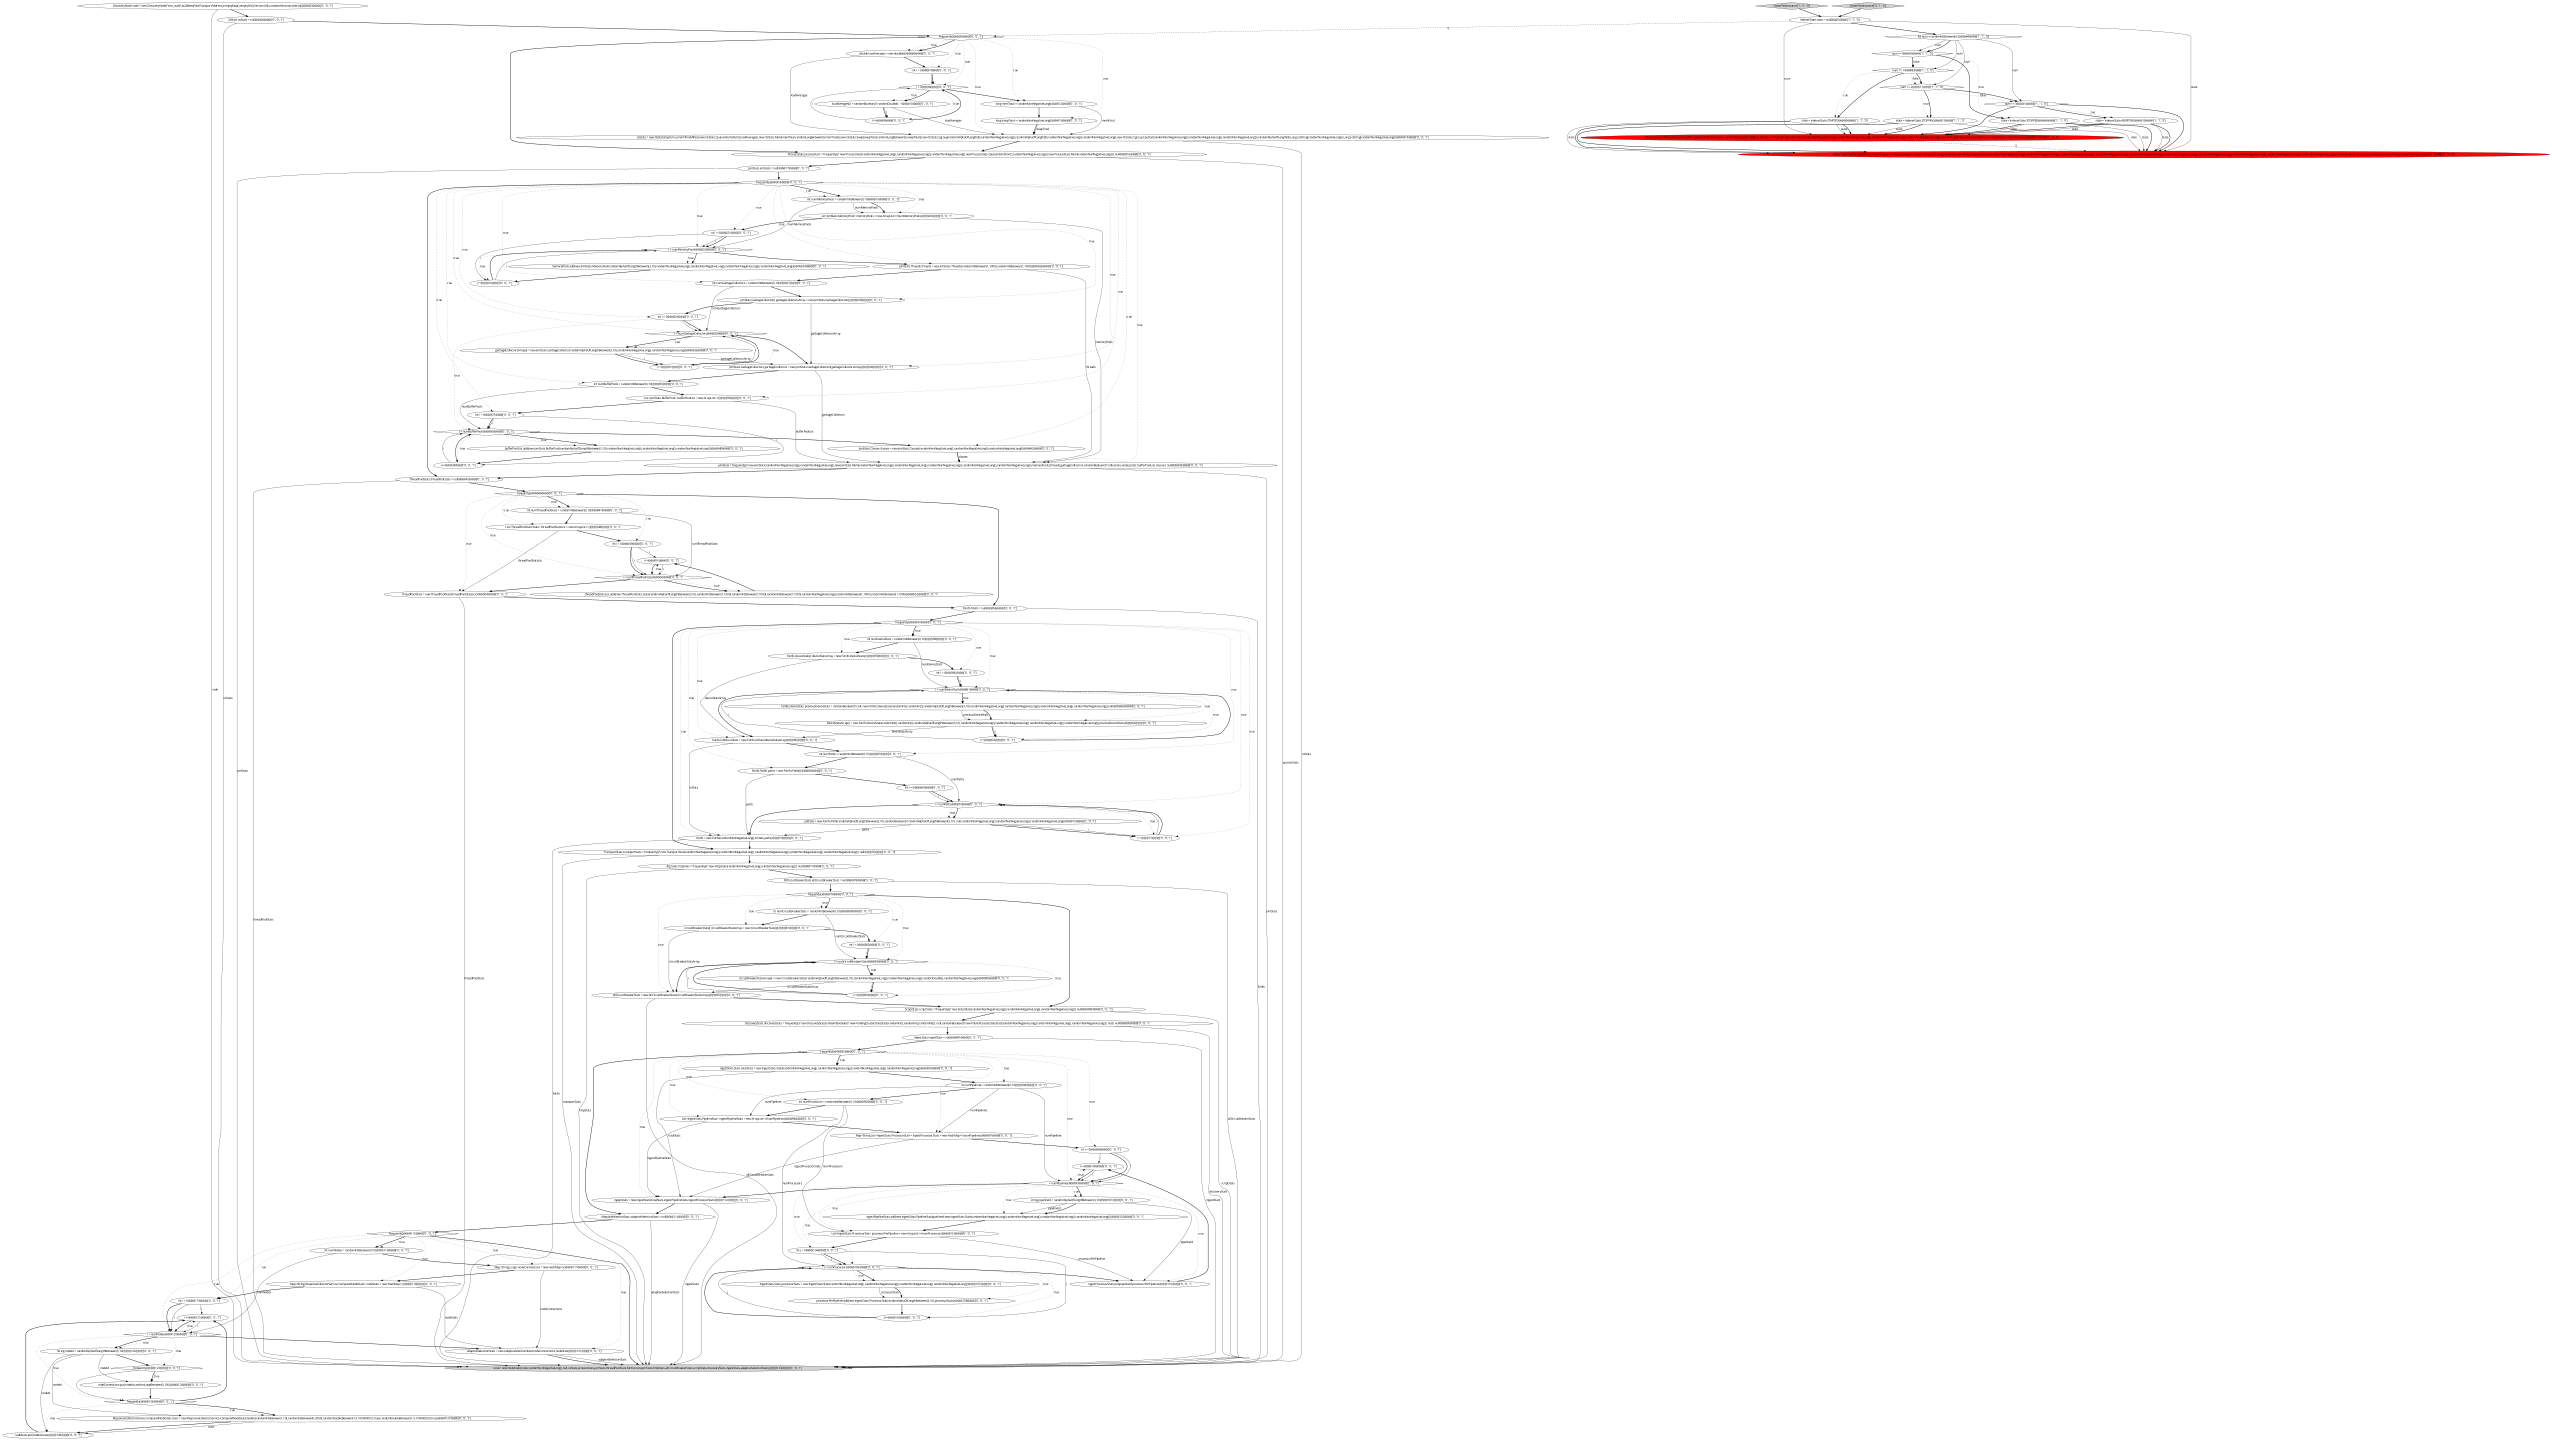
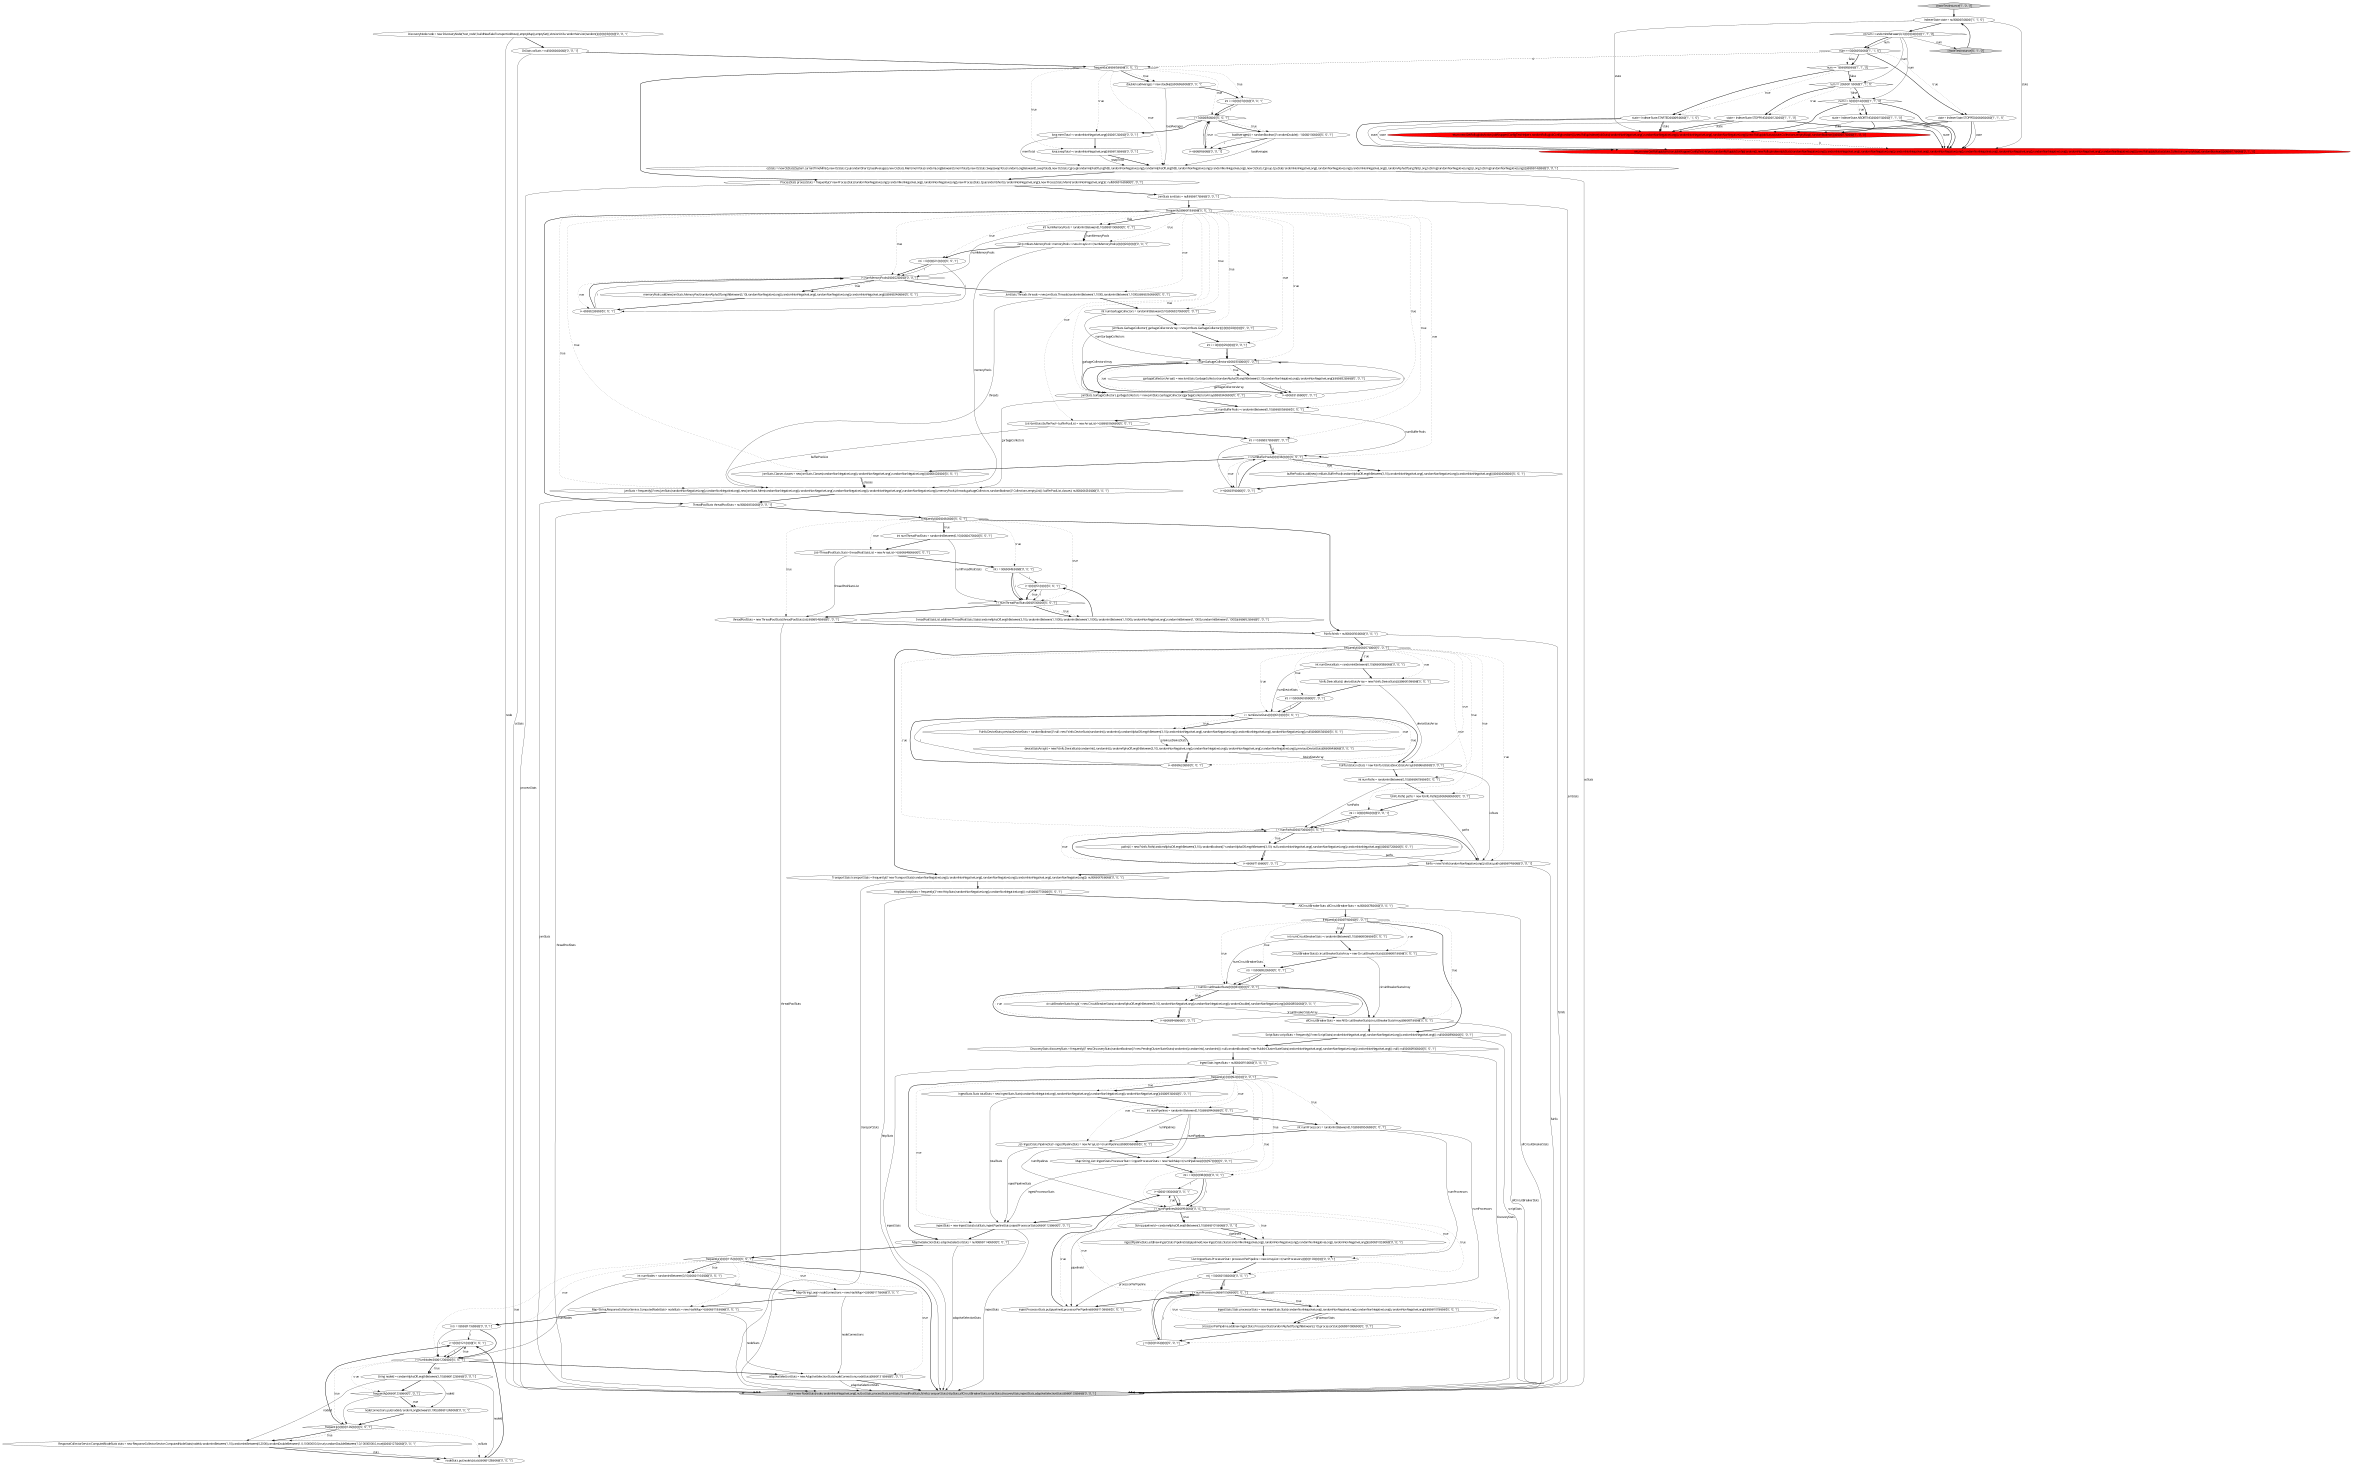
edge "IndexerState state = null@@@3@@@['1', '1', '0']" -> "frequently()@@@5@@@['0', '0', '1']": now "num == 0@@@5@@@['1', '1', '0']" -> "frequently()@@@5@@@['0', '0', '1']"
edge "int num = randomIntBetween(0,3)@@@4@@@['1', '1', '0']" -> "num == 1@@@8@@@['1', '1', '0']": now "int num = randomIntBetween(0,3)@@@4@@@['1', '1', '0']" -> "createTestInstance['0', '1', '0']"
edge "int i = 0@@@29@@@['0', '0', '1']" -> "i < numBufferPools@@@38@@@['0', '0', '1']": now "frequently()@@@18@@@['0', '0', '1']" -> "i < numBufferPools@@@38@@@['0', '0', '1']"
edge "frequently()@@@57@@@['0', '0', '1']" -> "i++@@@71@@@['0', '0', '1']": now "frequently()@@@57@@@['0', '0', '1']" -> "int i = 0@@@69@@@['0', '0', '1']"
node "i < numDeviceStats@@@61@@@['0', '0', '1']": shape diamond -> ellipse
edge "frequently()@@@126@@@['0', '0', '1']" -> "nodeStats.put(nodeId,stats)@@@128@@@['0', '0', '1']": label "true" -> "osStats"
